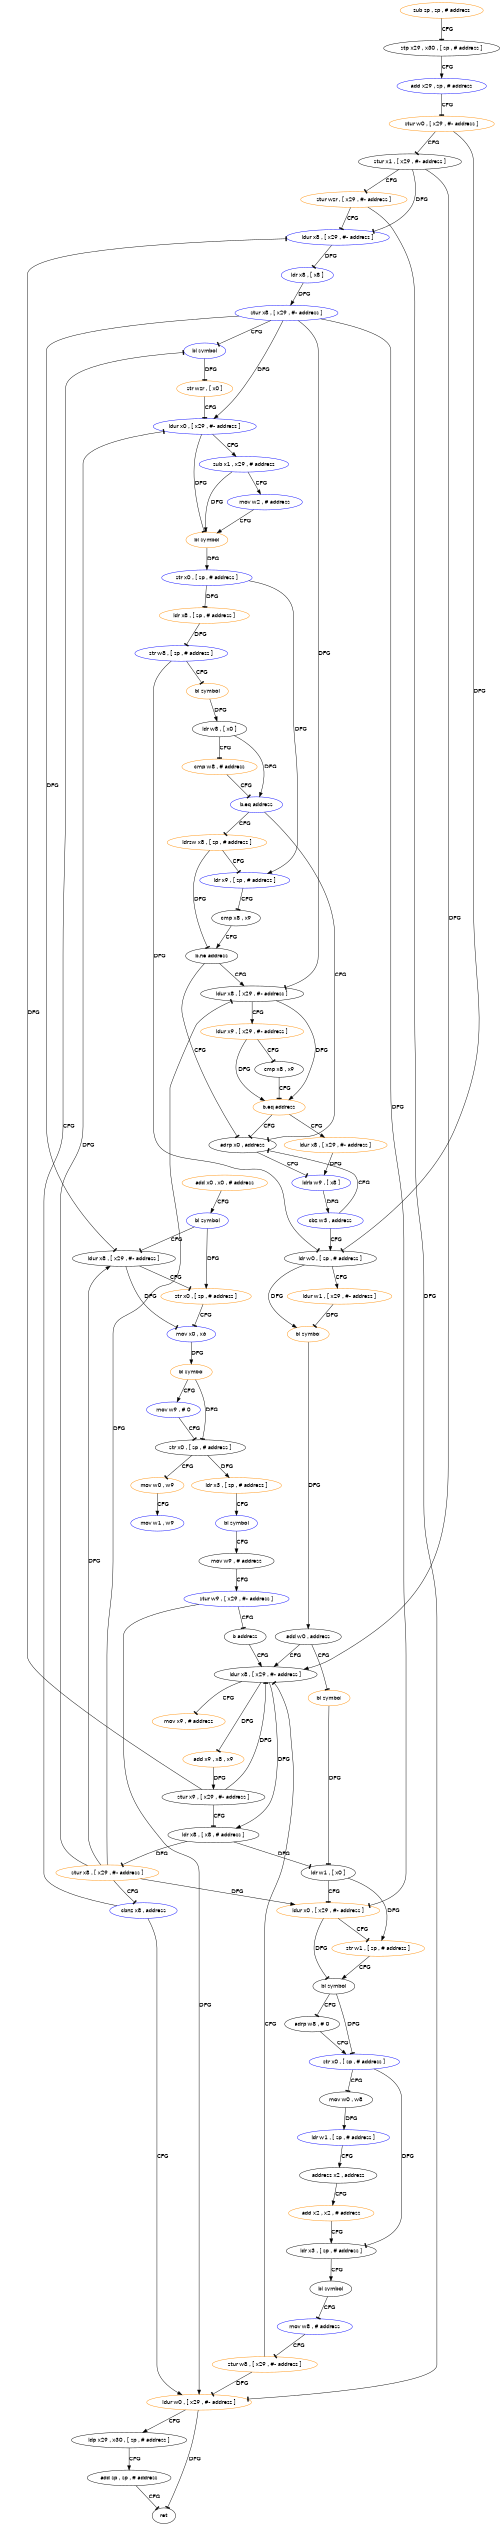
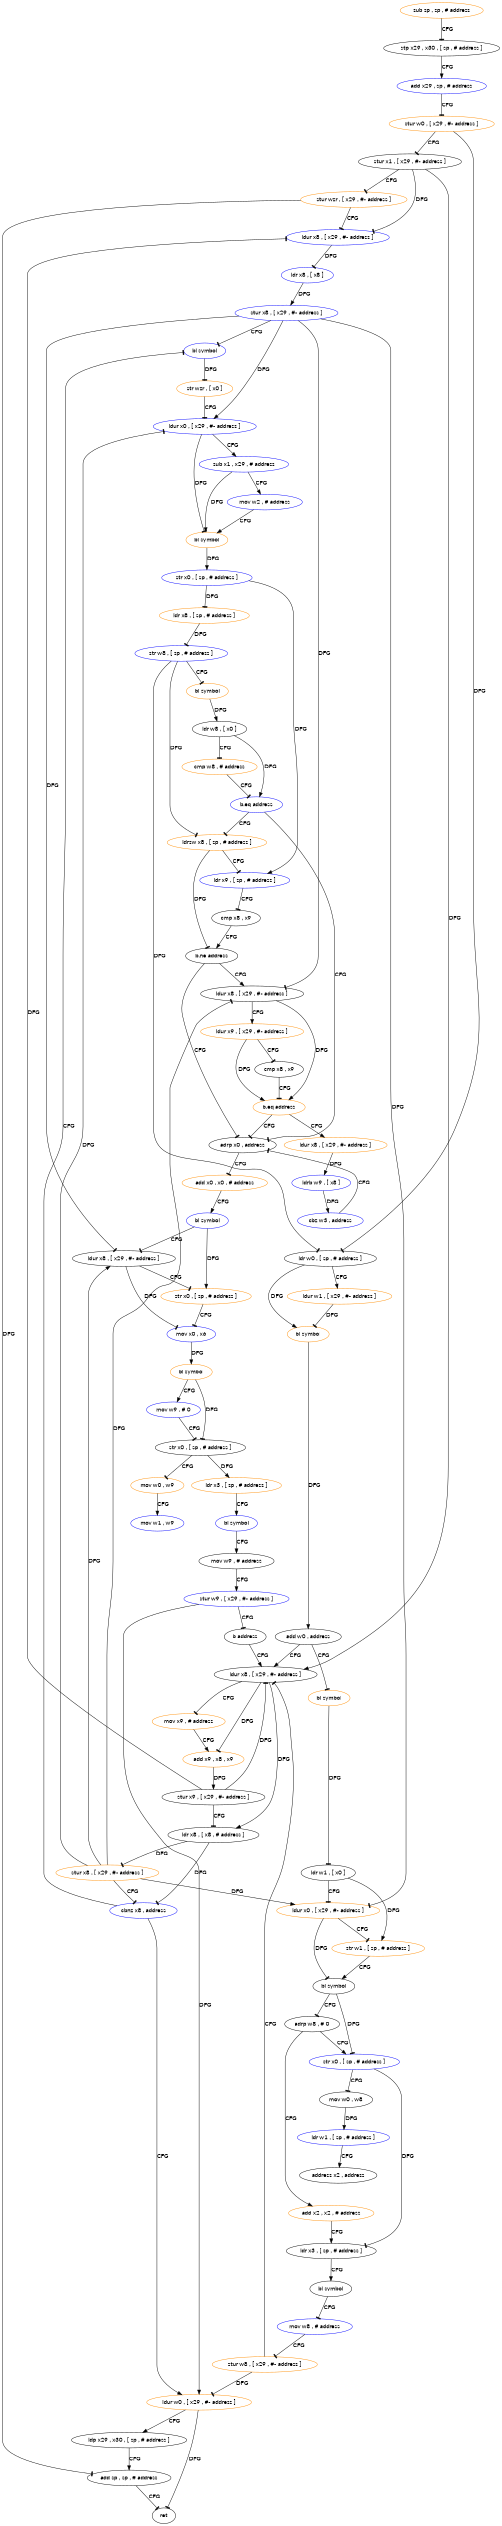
edge "str w8 , [ sp , # address ]" -> "ldrsw x8 , [ sp , # address ]": added, label "DFG"
edge "adrp x0 , address" -> "ldrb w9 , [ x8 ]": now "adrp x0 , address" -> "add x0 , x0 , # address"
edge "cbz w3 , address" -> "ldr w0 , [ sp , # address ]": removed, label "CFG"
edge "stur wzr , [ x29 , #- address ]" -> "ldur w0 , [ x29 , #- address ]": now "stur wzr , [ x29 , #- address ]" -> "add sp , sp , # address"
edge "mov x9 , # address" -> "add x9 , x8 , x9": added, label "CFG"
edge "ldr x8 , [ x8 , # address ]" -> "ldr w1 , [ x0 ]": now "ldr x8 , [ x8 , # address ]" -> "cbnz x8 , address"
edge "address x2 , address" -> "add x2 , x2 , # address": now "adrp w8 , # 0" -> "add x2 , x2 , # address"
